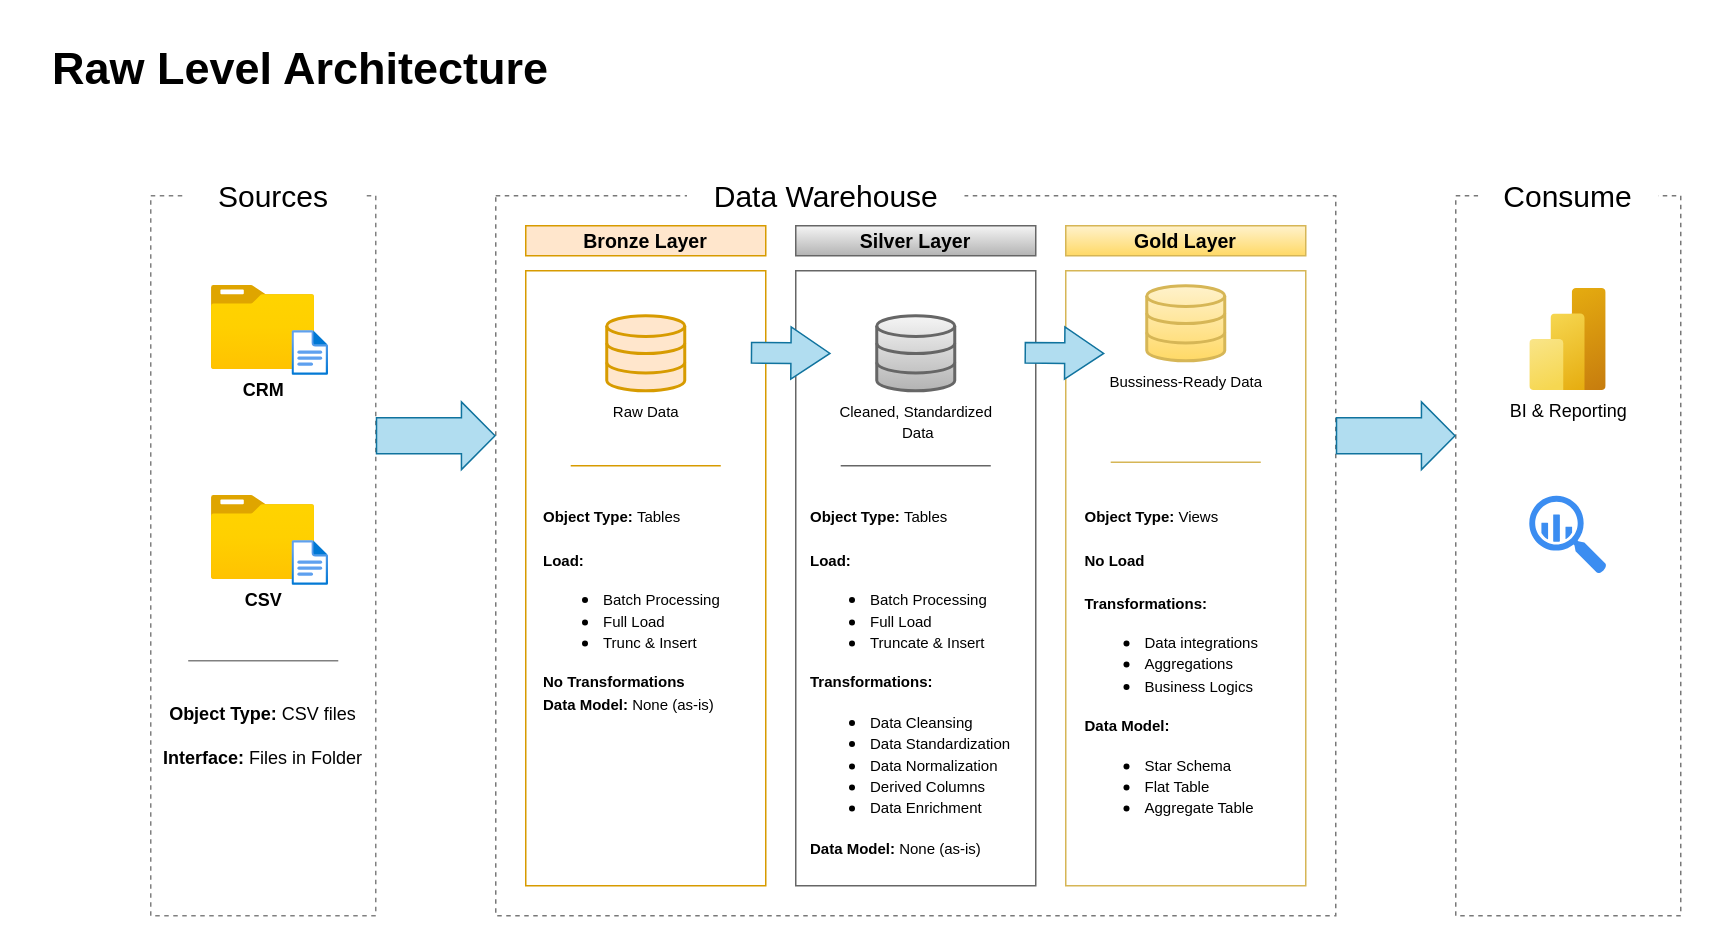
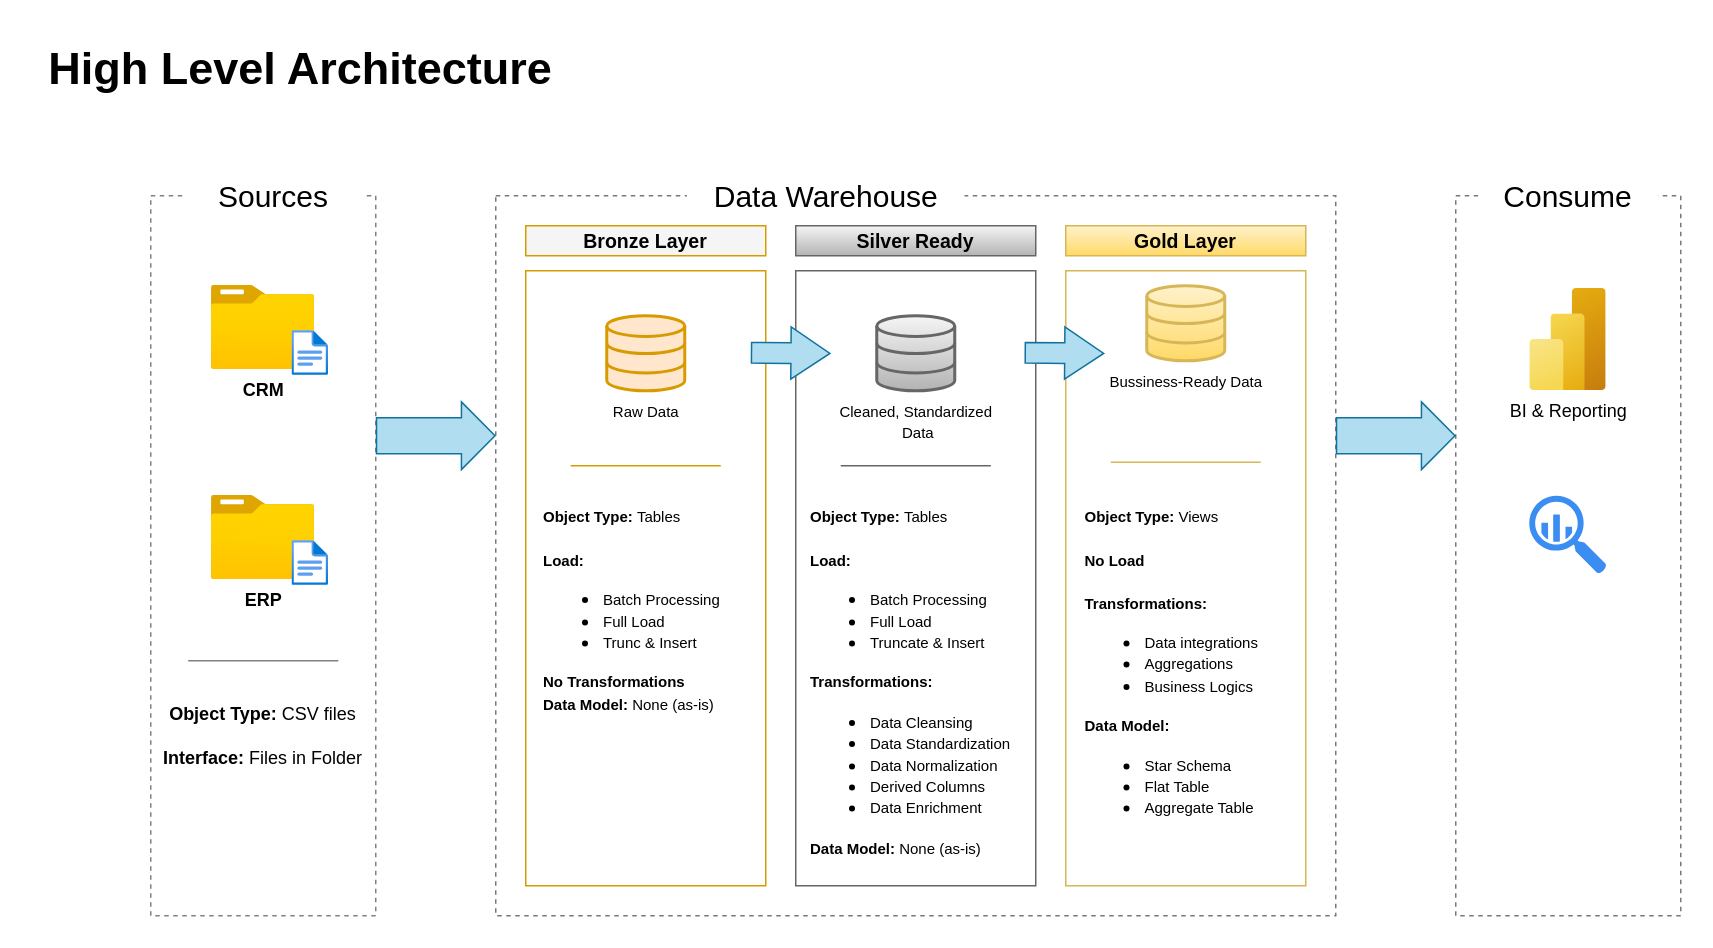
node "Raw Level Architecture": label "Raw Level Architecture" -> "High Level Architecture"
node "Bronze Layer": fillcolor #ffe6cc -> #f5f5f5
node "Silver Layer": label "Silver Layer" -> "Silver Ready"
node "CSV": label "CSV" -> "ERP"
